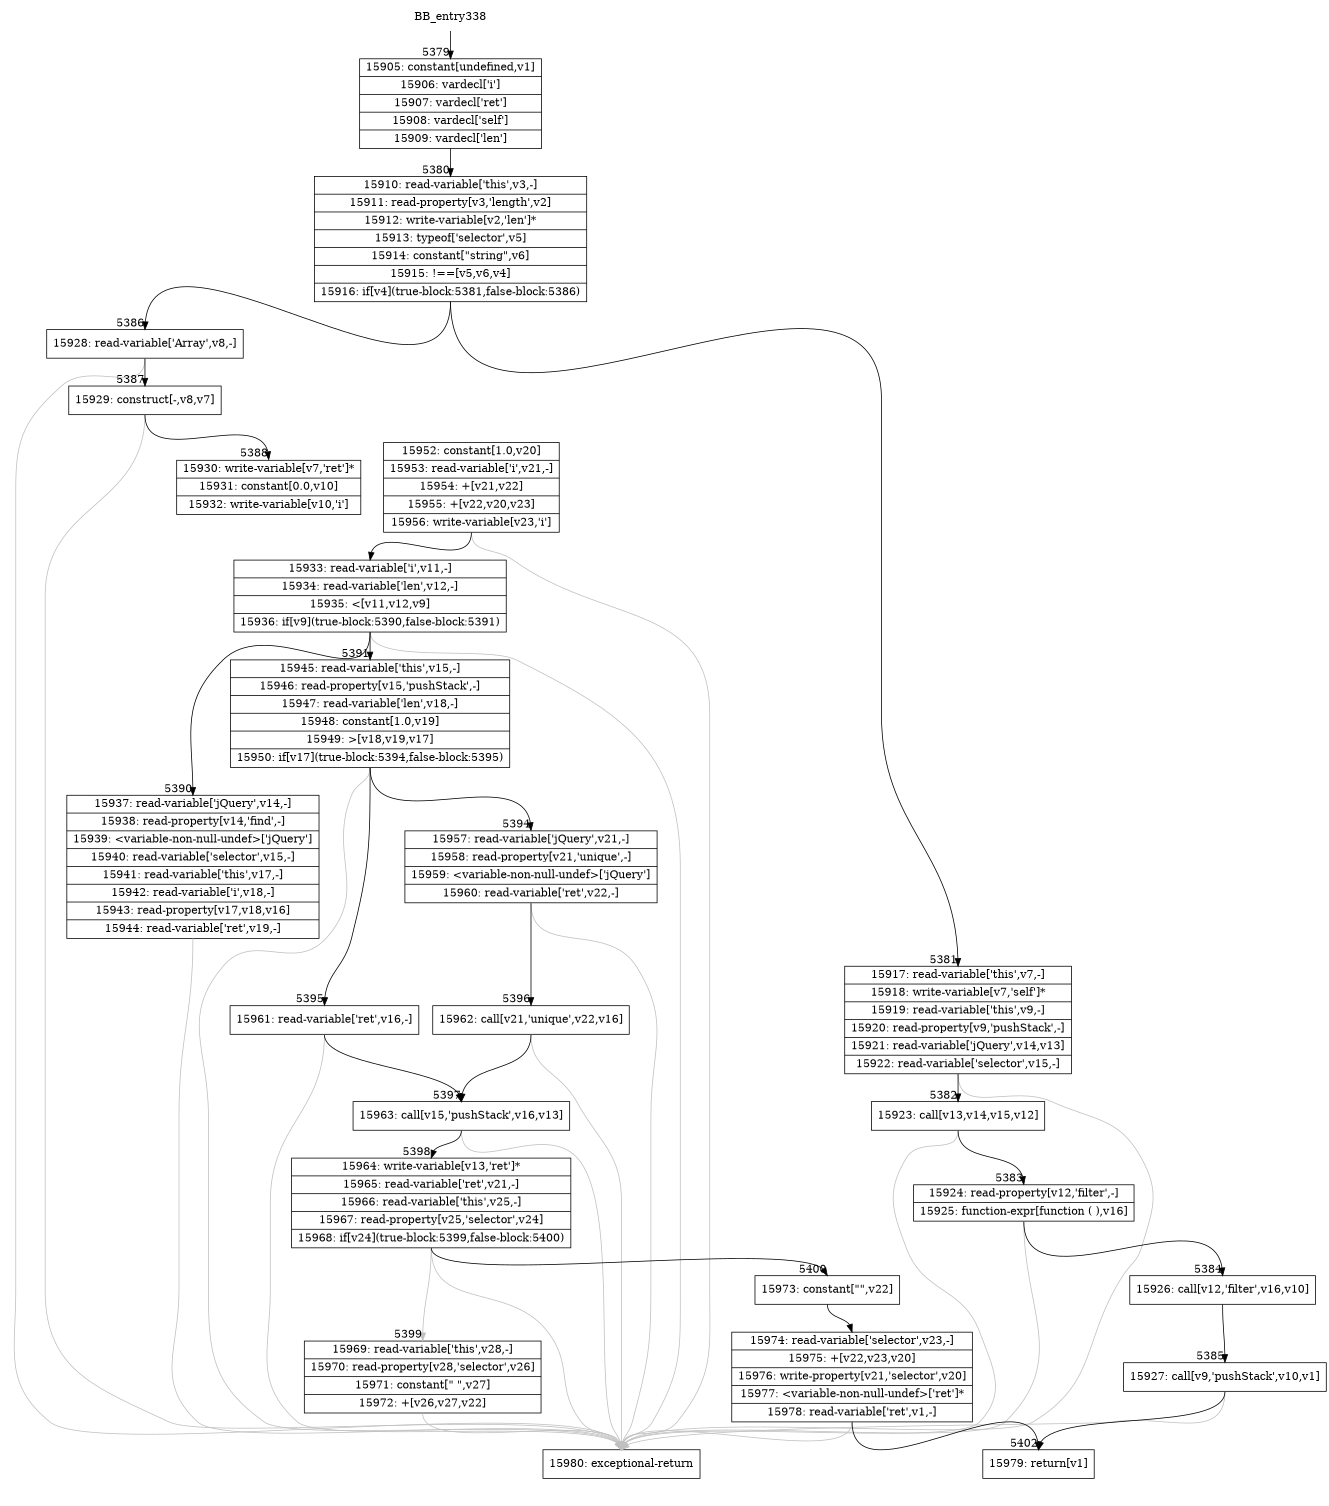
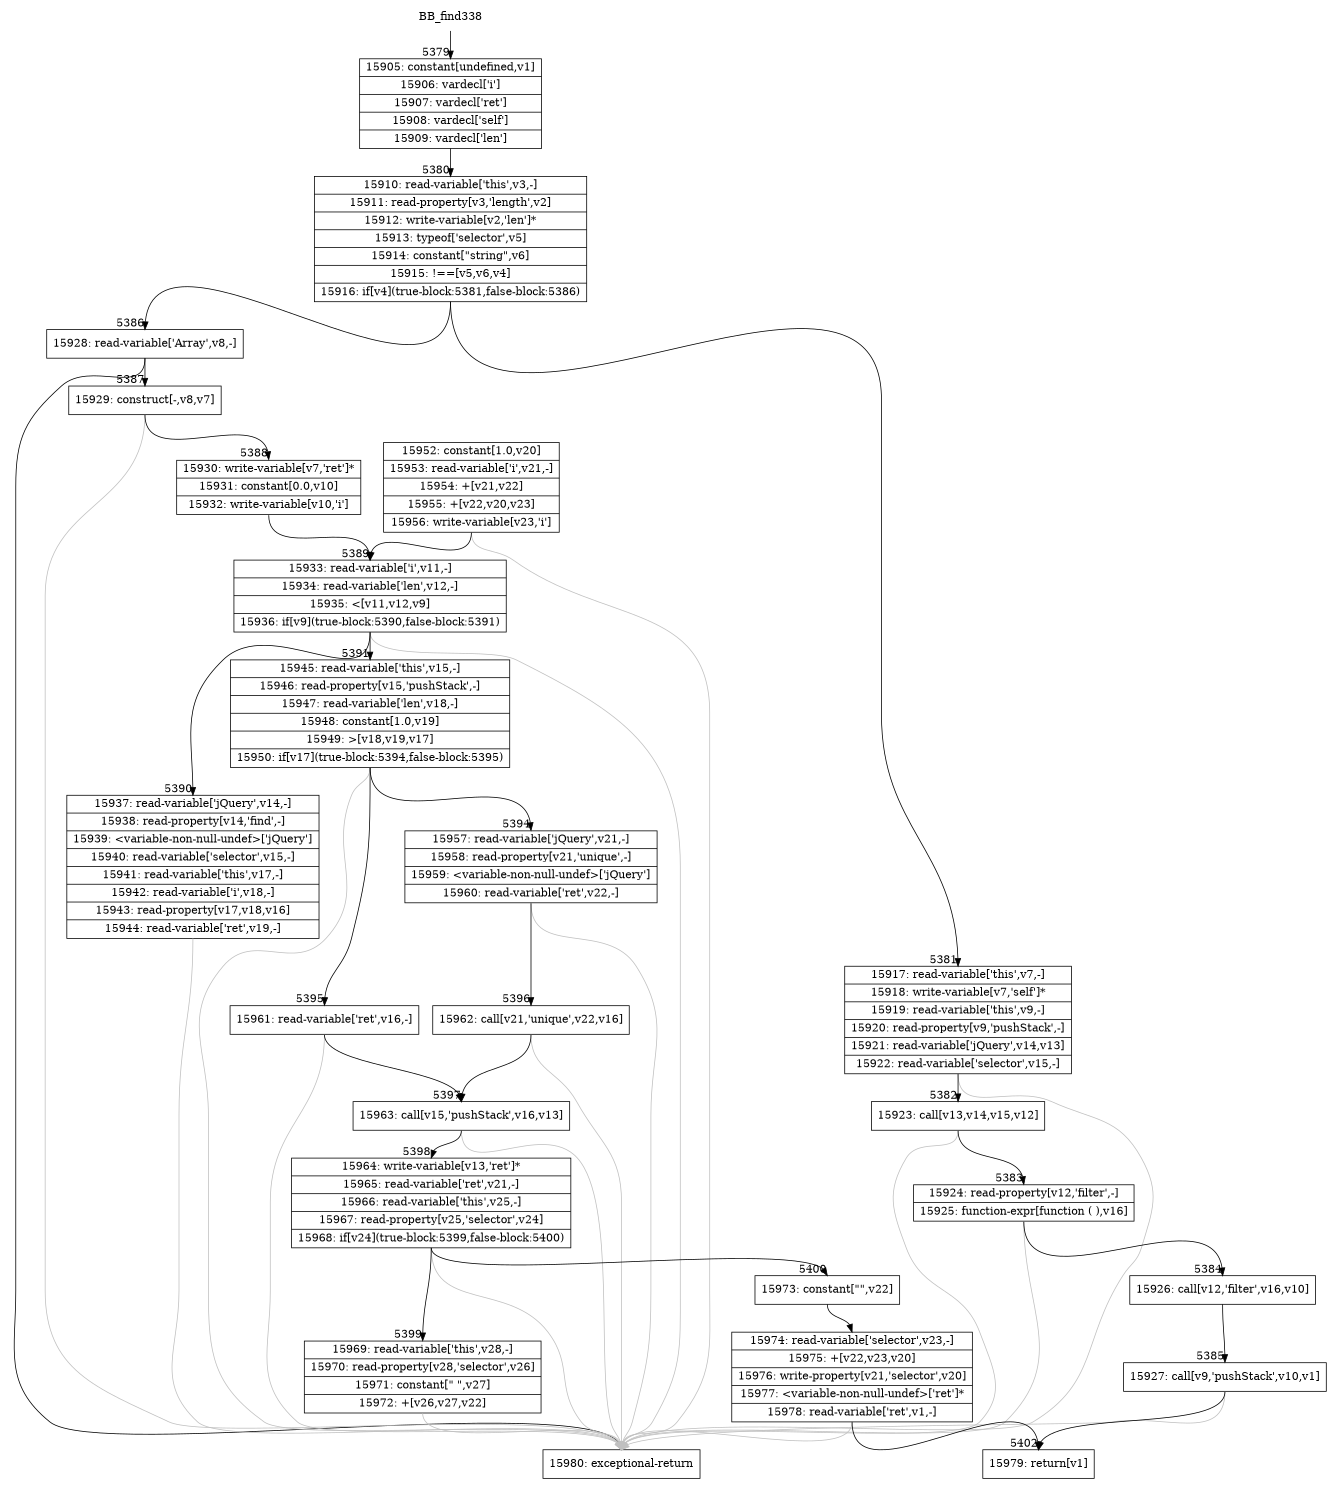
node "BB_entry338": label "BB_entry338" -> "BB_find338"
edge "15930: write-variable[v7,'ret']*" -> "15933: read-variable['i',v11,-]": added
edge "15928: read-variable['Array',v8,-]" -> "15980: exceptional-return": color gray -> black
edge "15964: write-variable[v13,'ret']*" -> "15969: read-variable['this',v28,-]": color gray -> black
